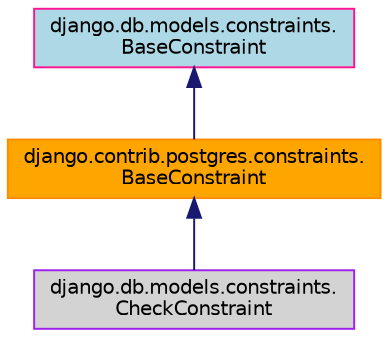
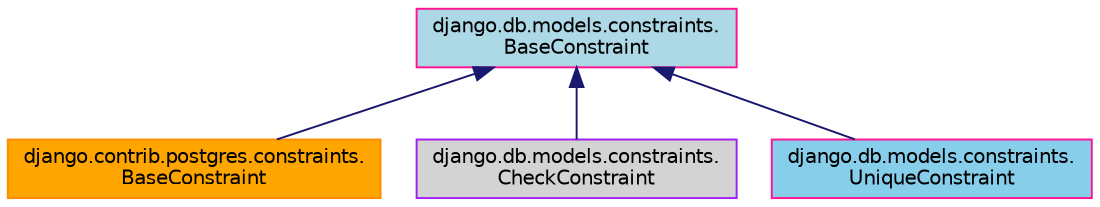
node "django.db.models.constraints. UniqueConstraint": added
edge "django.db.models.constraints. CheckConstraint" -> "django.contrib.postgres.constraints. BaseConstraint": now "django.db.models.constraints. CheckConstraint" -> "django.db.models.constraints. BaseConstraint"
